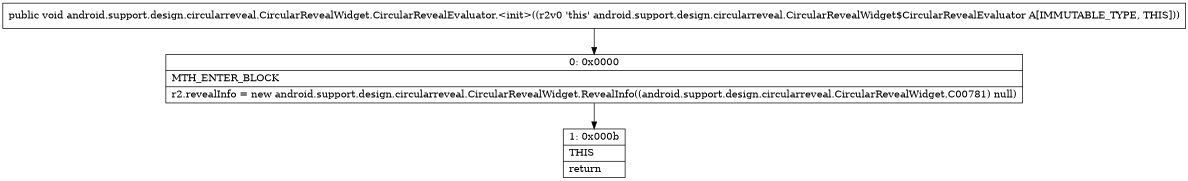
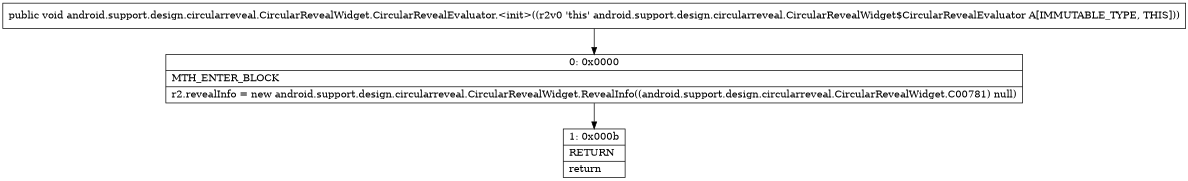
node "1: 0x000b": text "THIS" -> "RETURN"
